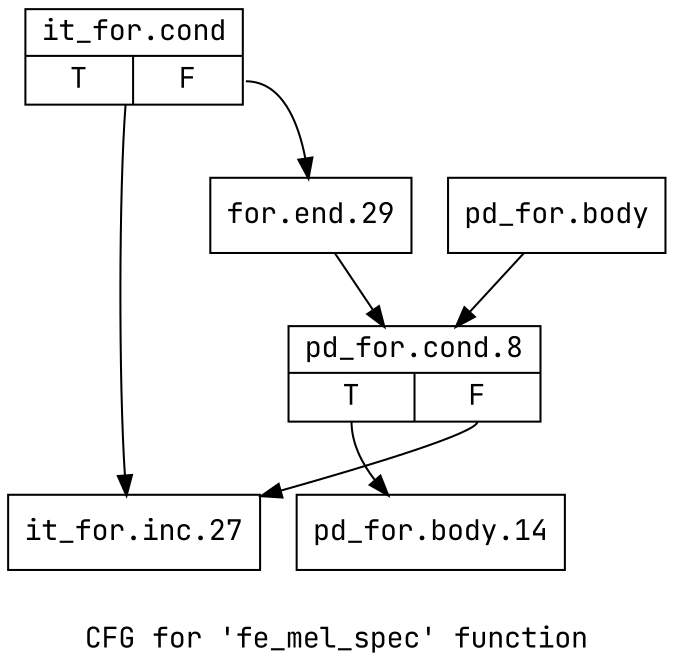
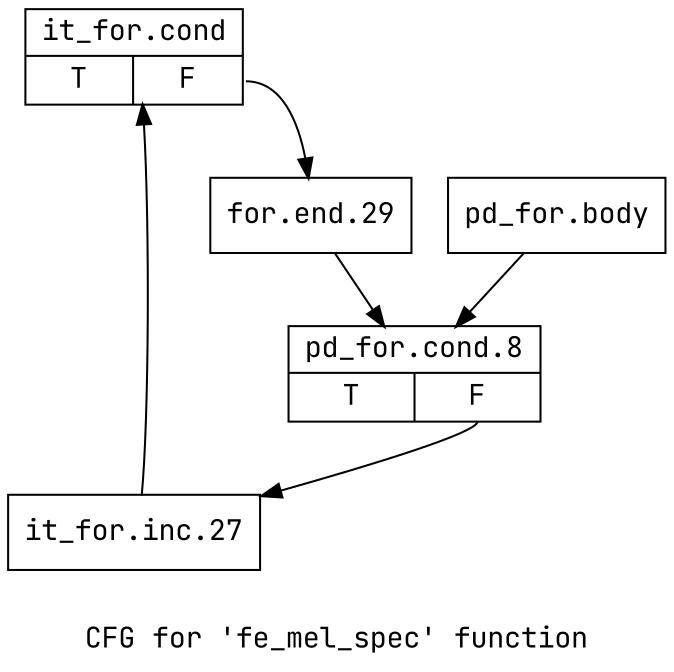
edge "it_for.cond" -> "it_for.inc.27": reversed
node "pd_for.body.14": removed
